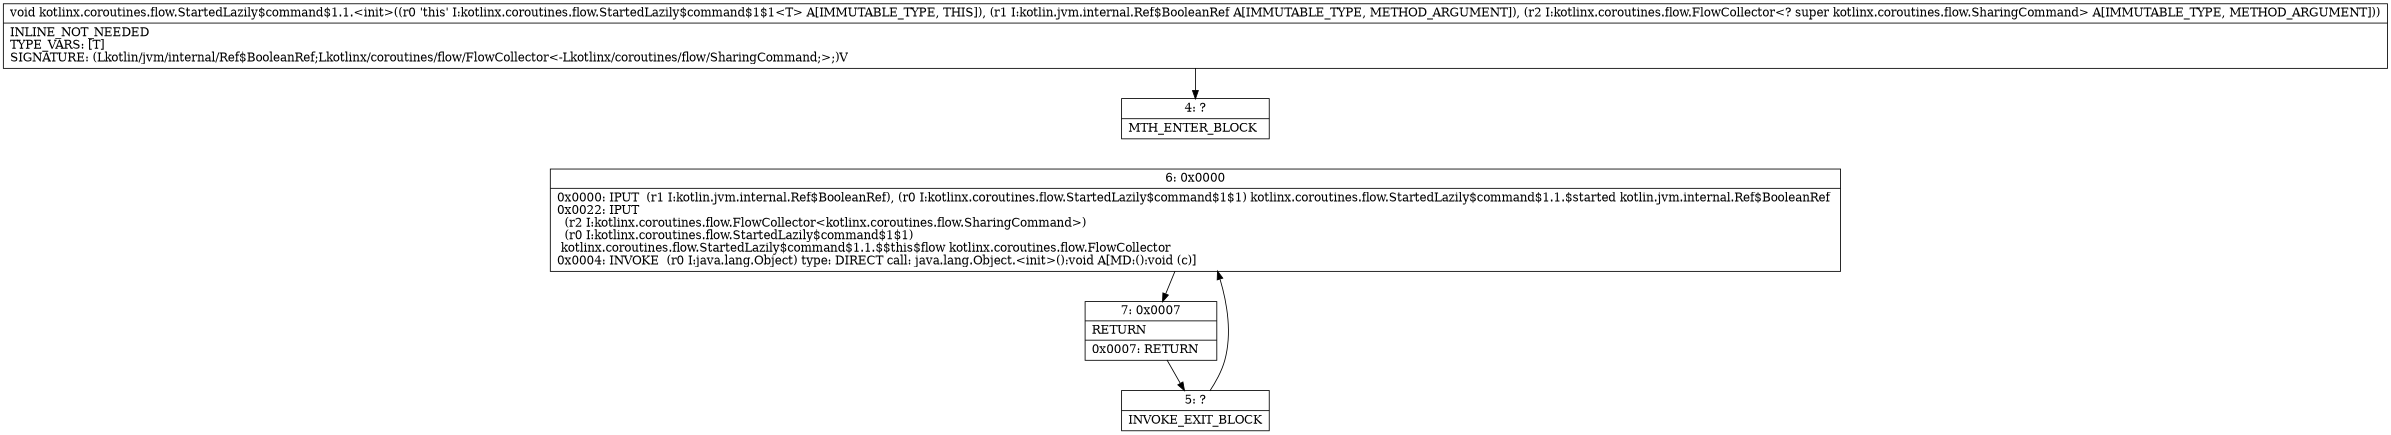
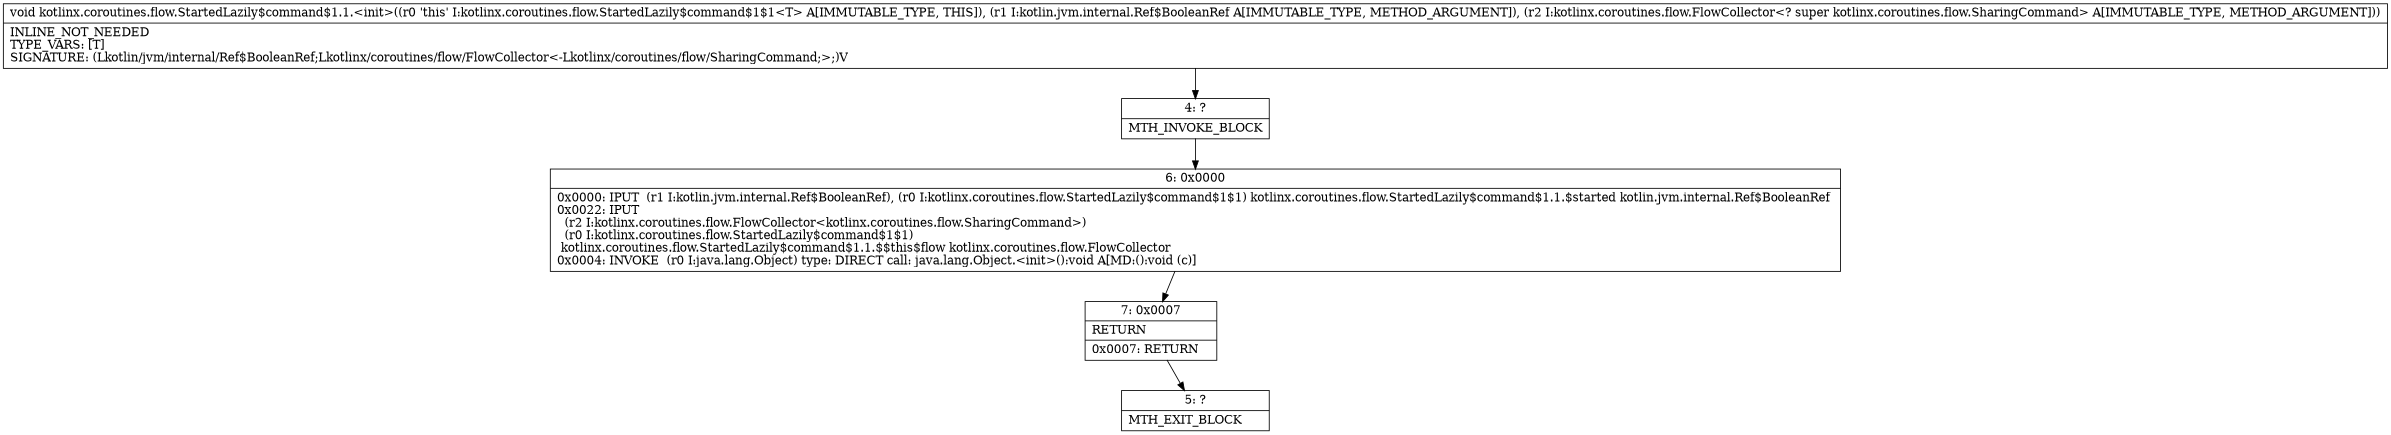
node "4: ?": text "MTH_ENTER_BLOCK" -> "MTH_INVOKE_BLOCK"
edge "5: ?" -> "6: 0x0000": now "4: ?" -> "6: 0x0000"
node "5: ?": text "INVOKE_EXIT_BLOCK" -> "MTH_EXIT_BLOCK"
